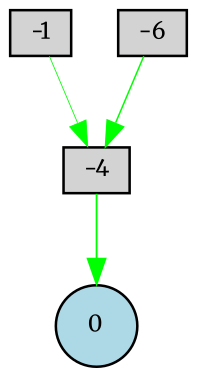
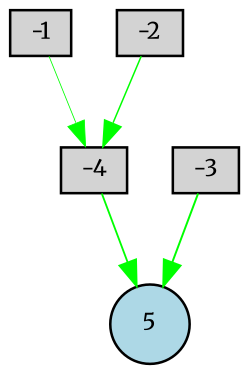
node "-6": label "-6" -> "-2"
node "-3": added
node "0": label "0" -> "5"
